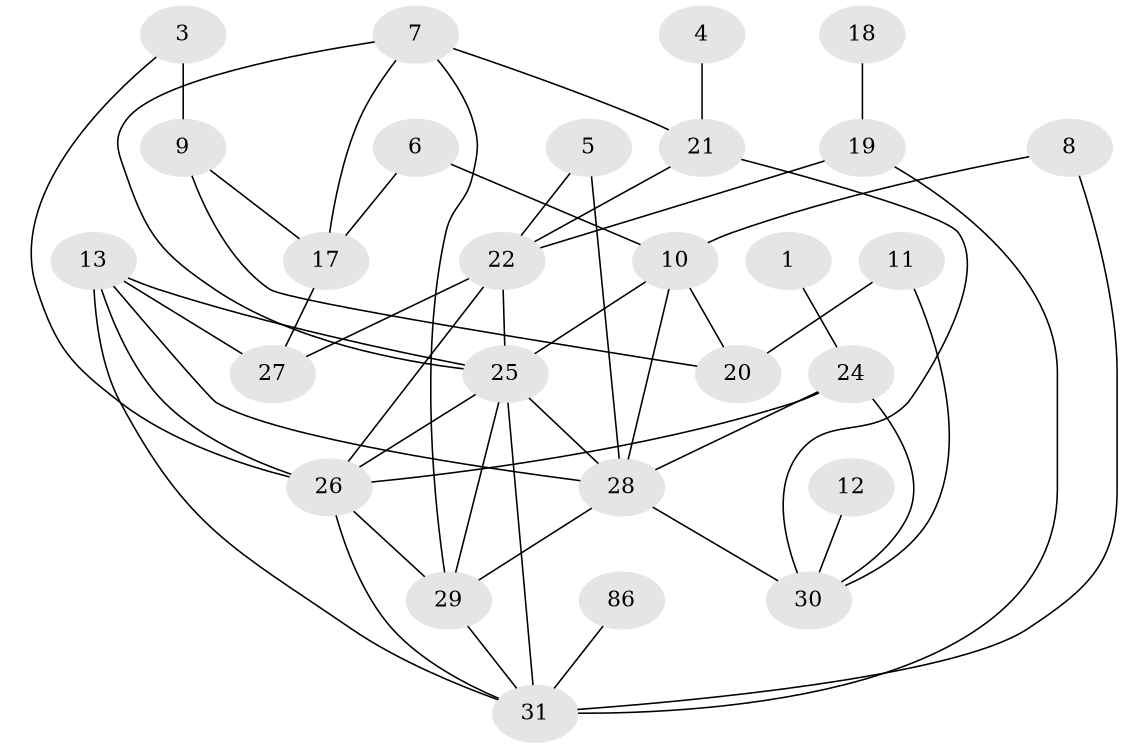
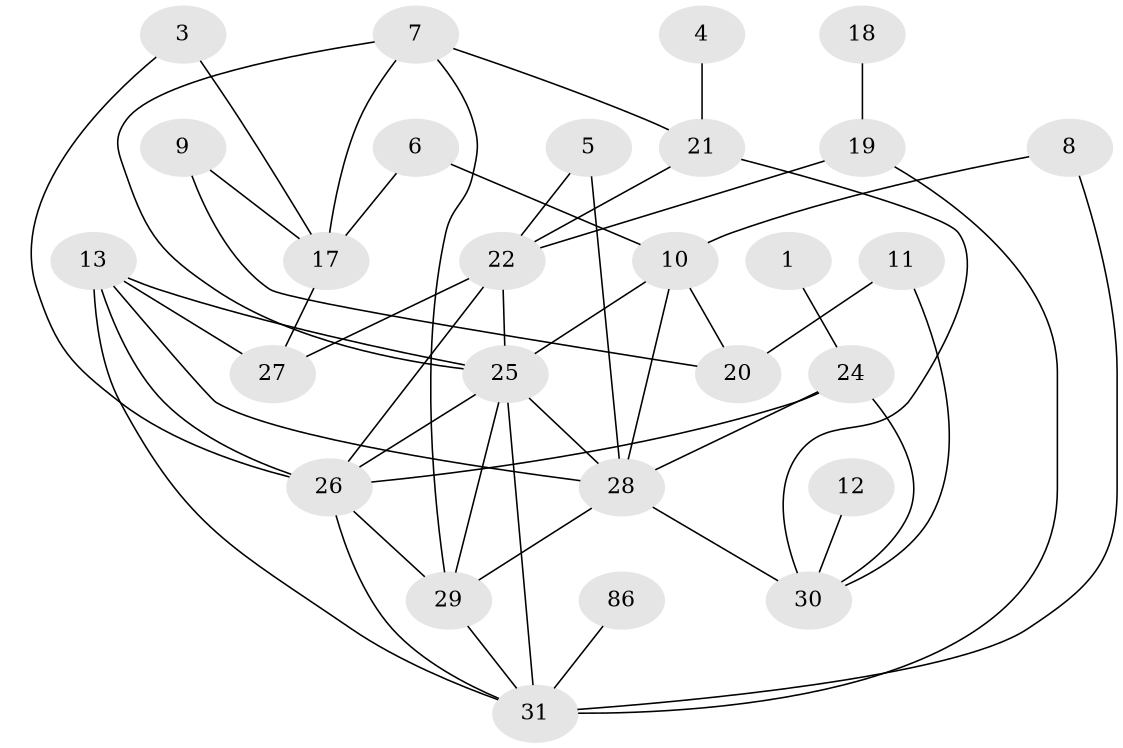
edge "3" -- "9": now "3" -- "17"
